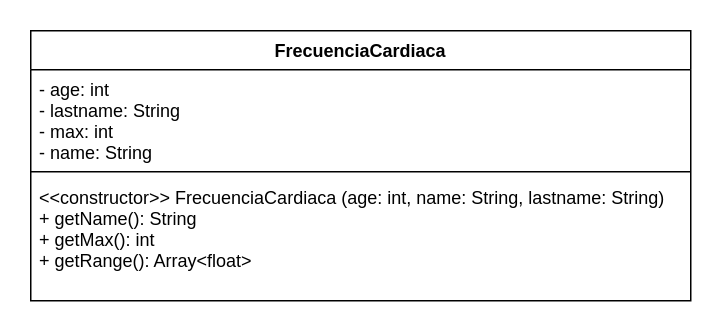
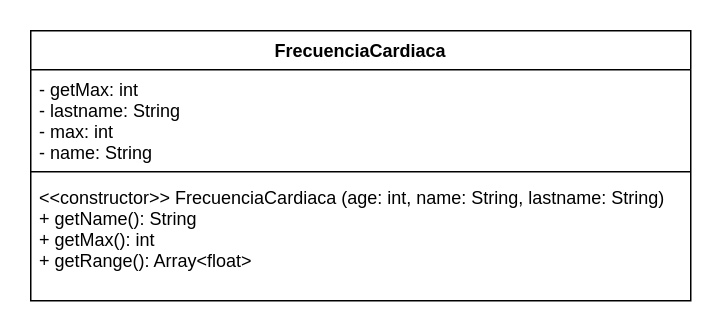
node "- age: int - lastname: String - max: int - name: String": label "- age: int - lastname: String - max: int - name: String" -> "- getMax: int - lastname: String - max: int - name: String"
